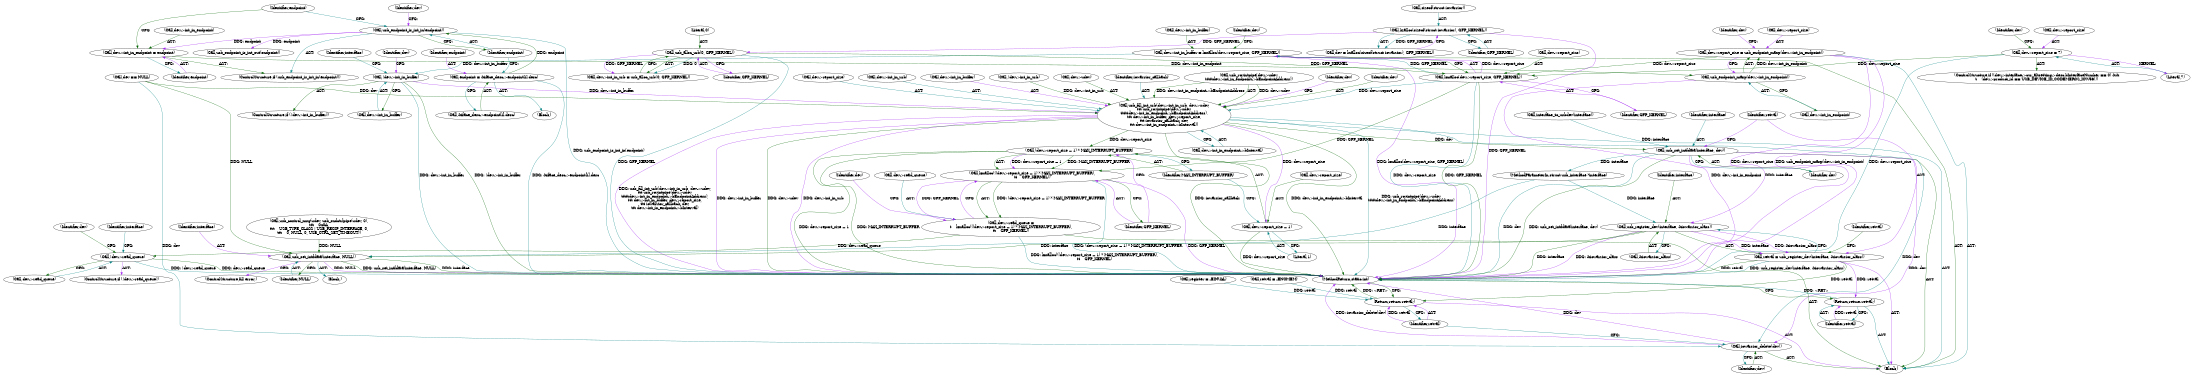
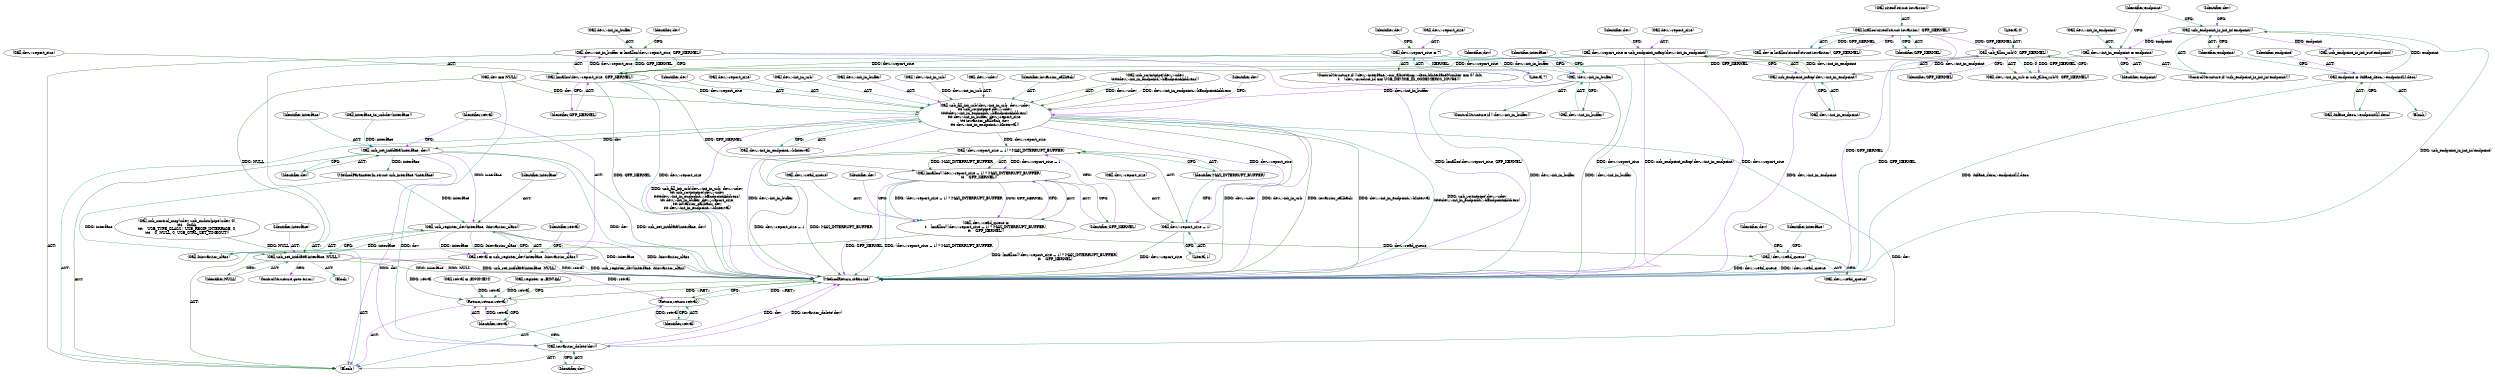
node "(ControlStructure,if (!dev->read_queue))": removed
node "(ControlStructure,fill error;)": label "(ControlStructure,fill error;)" -> "(ControlStructure,goto error;)"
